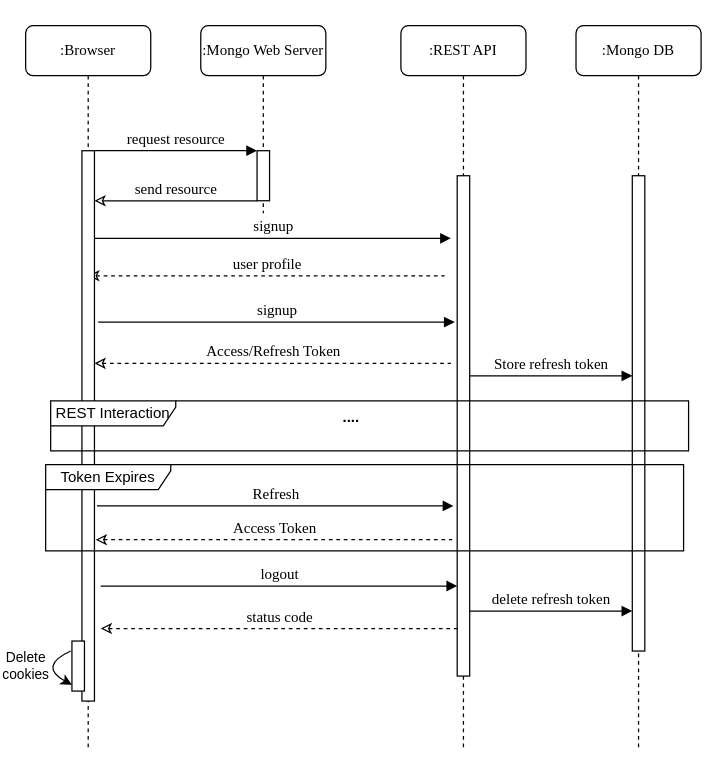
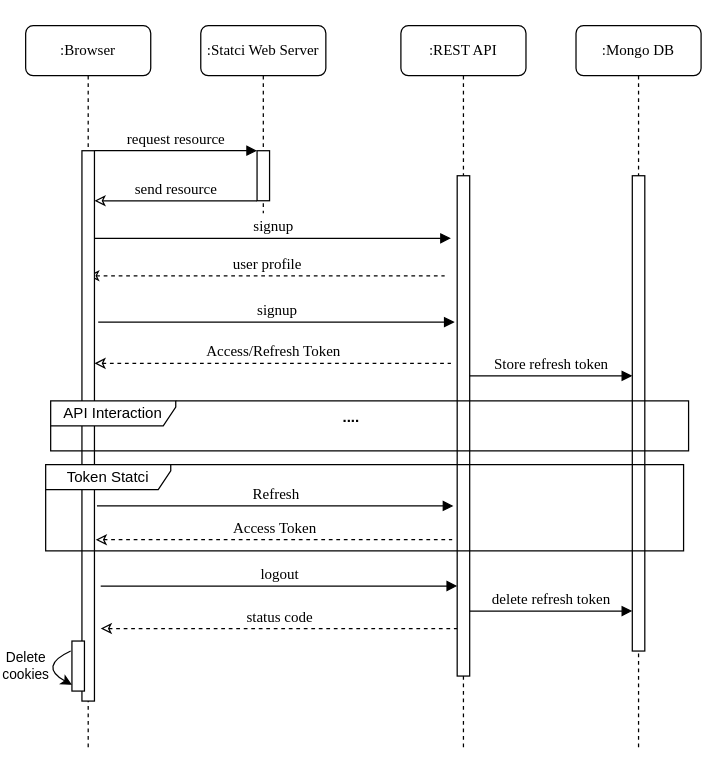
node ":Mongo Web Server": label ":Mongo Web Server" -> ":Statci Web Server"
node "REST Interaction": label "REST Interaction" -> "API Interaction"
node "Token Expires": label "Token Expires" -> "Token Statci"
